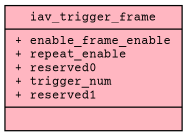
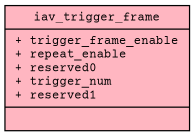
node "iav_trigger_frame": text "+ enable_frame_enable" -> "+ trigger_frame_enable"
